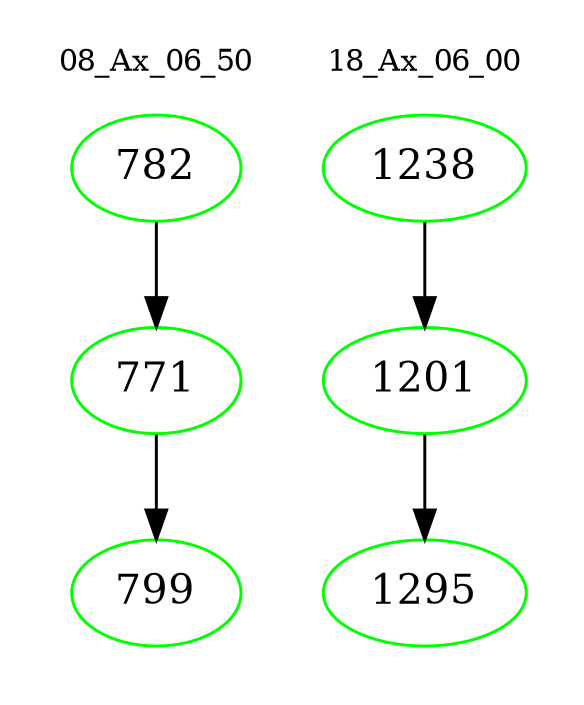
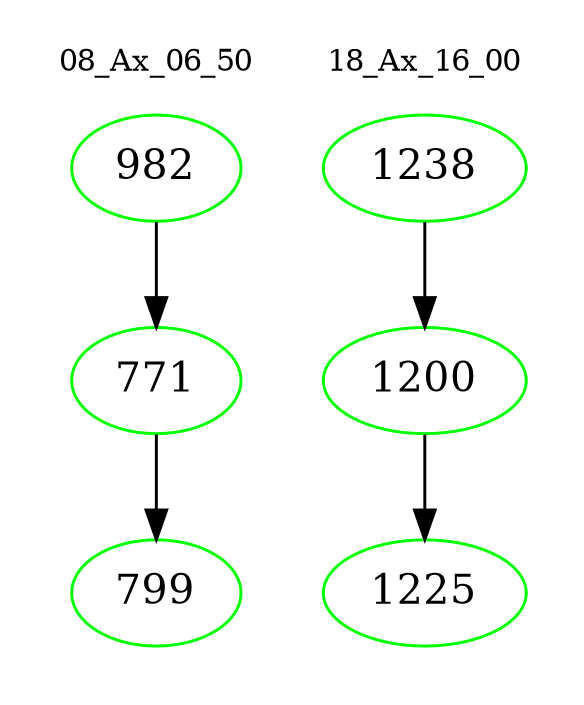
cluster "18_Ax_06_00": label "18_Ax_06_00" -> "18_Ax_16_00"
node "782": label "782" -> "982"
node "1201": label "1201" -> "1200"
node "1295": label "1295" -> "1225"
